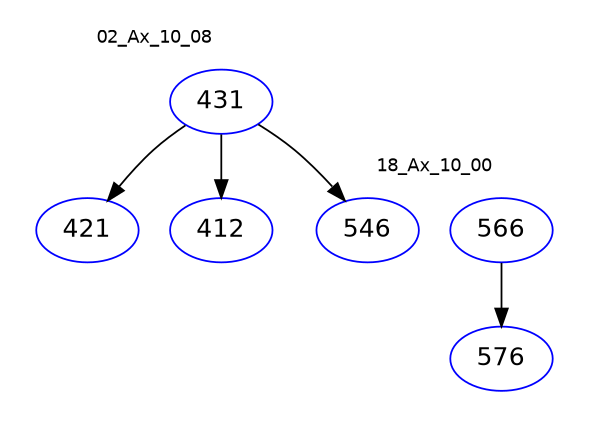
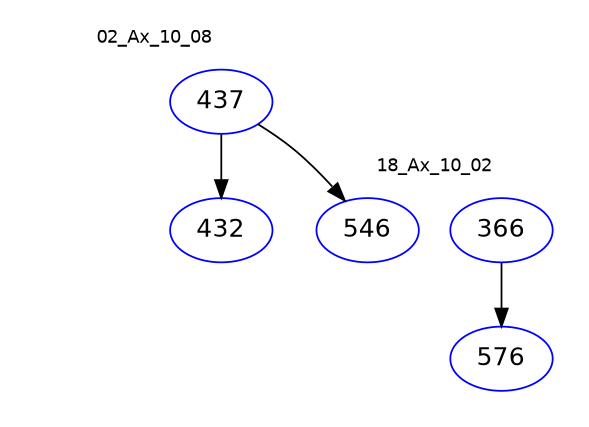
node "431": label "431" -> "437"
cluster "18_Ax_10_00": label "18_Ax_10_00" -> "18_Ax_10_02"
node "421": removed
node "412": label "412" -> "432"
node "566": label "566" -> "366"
